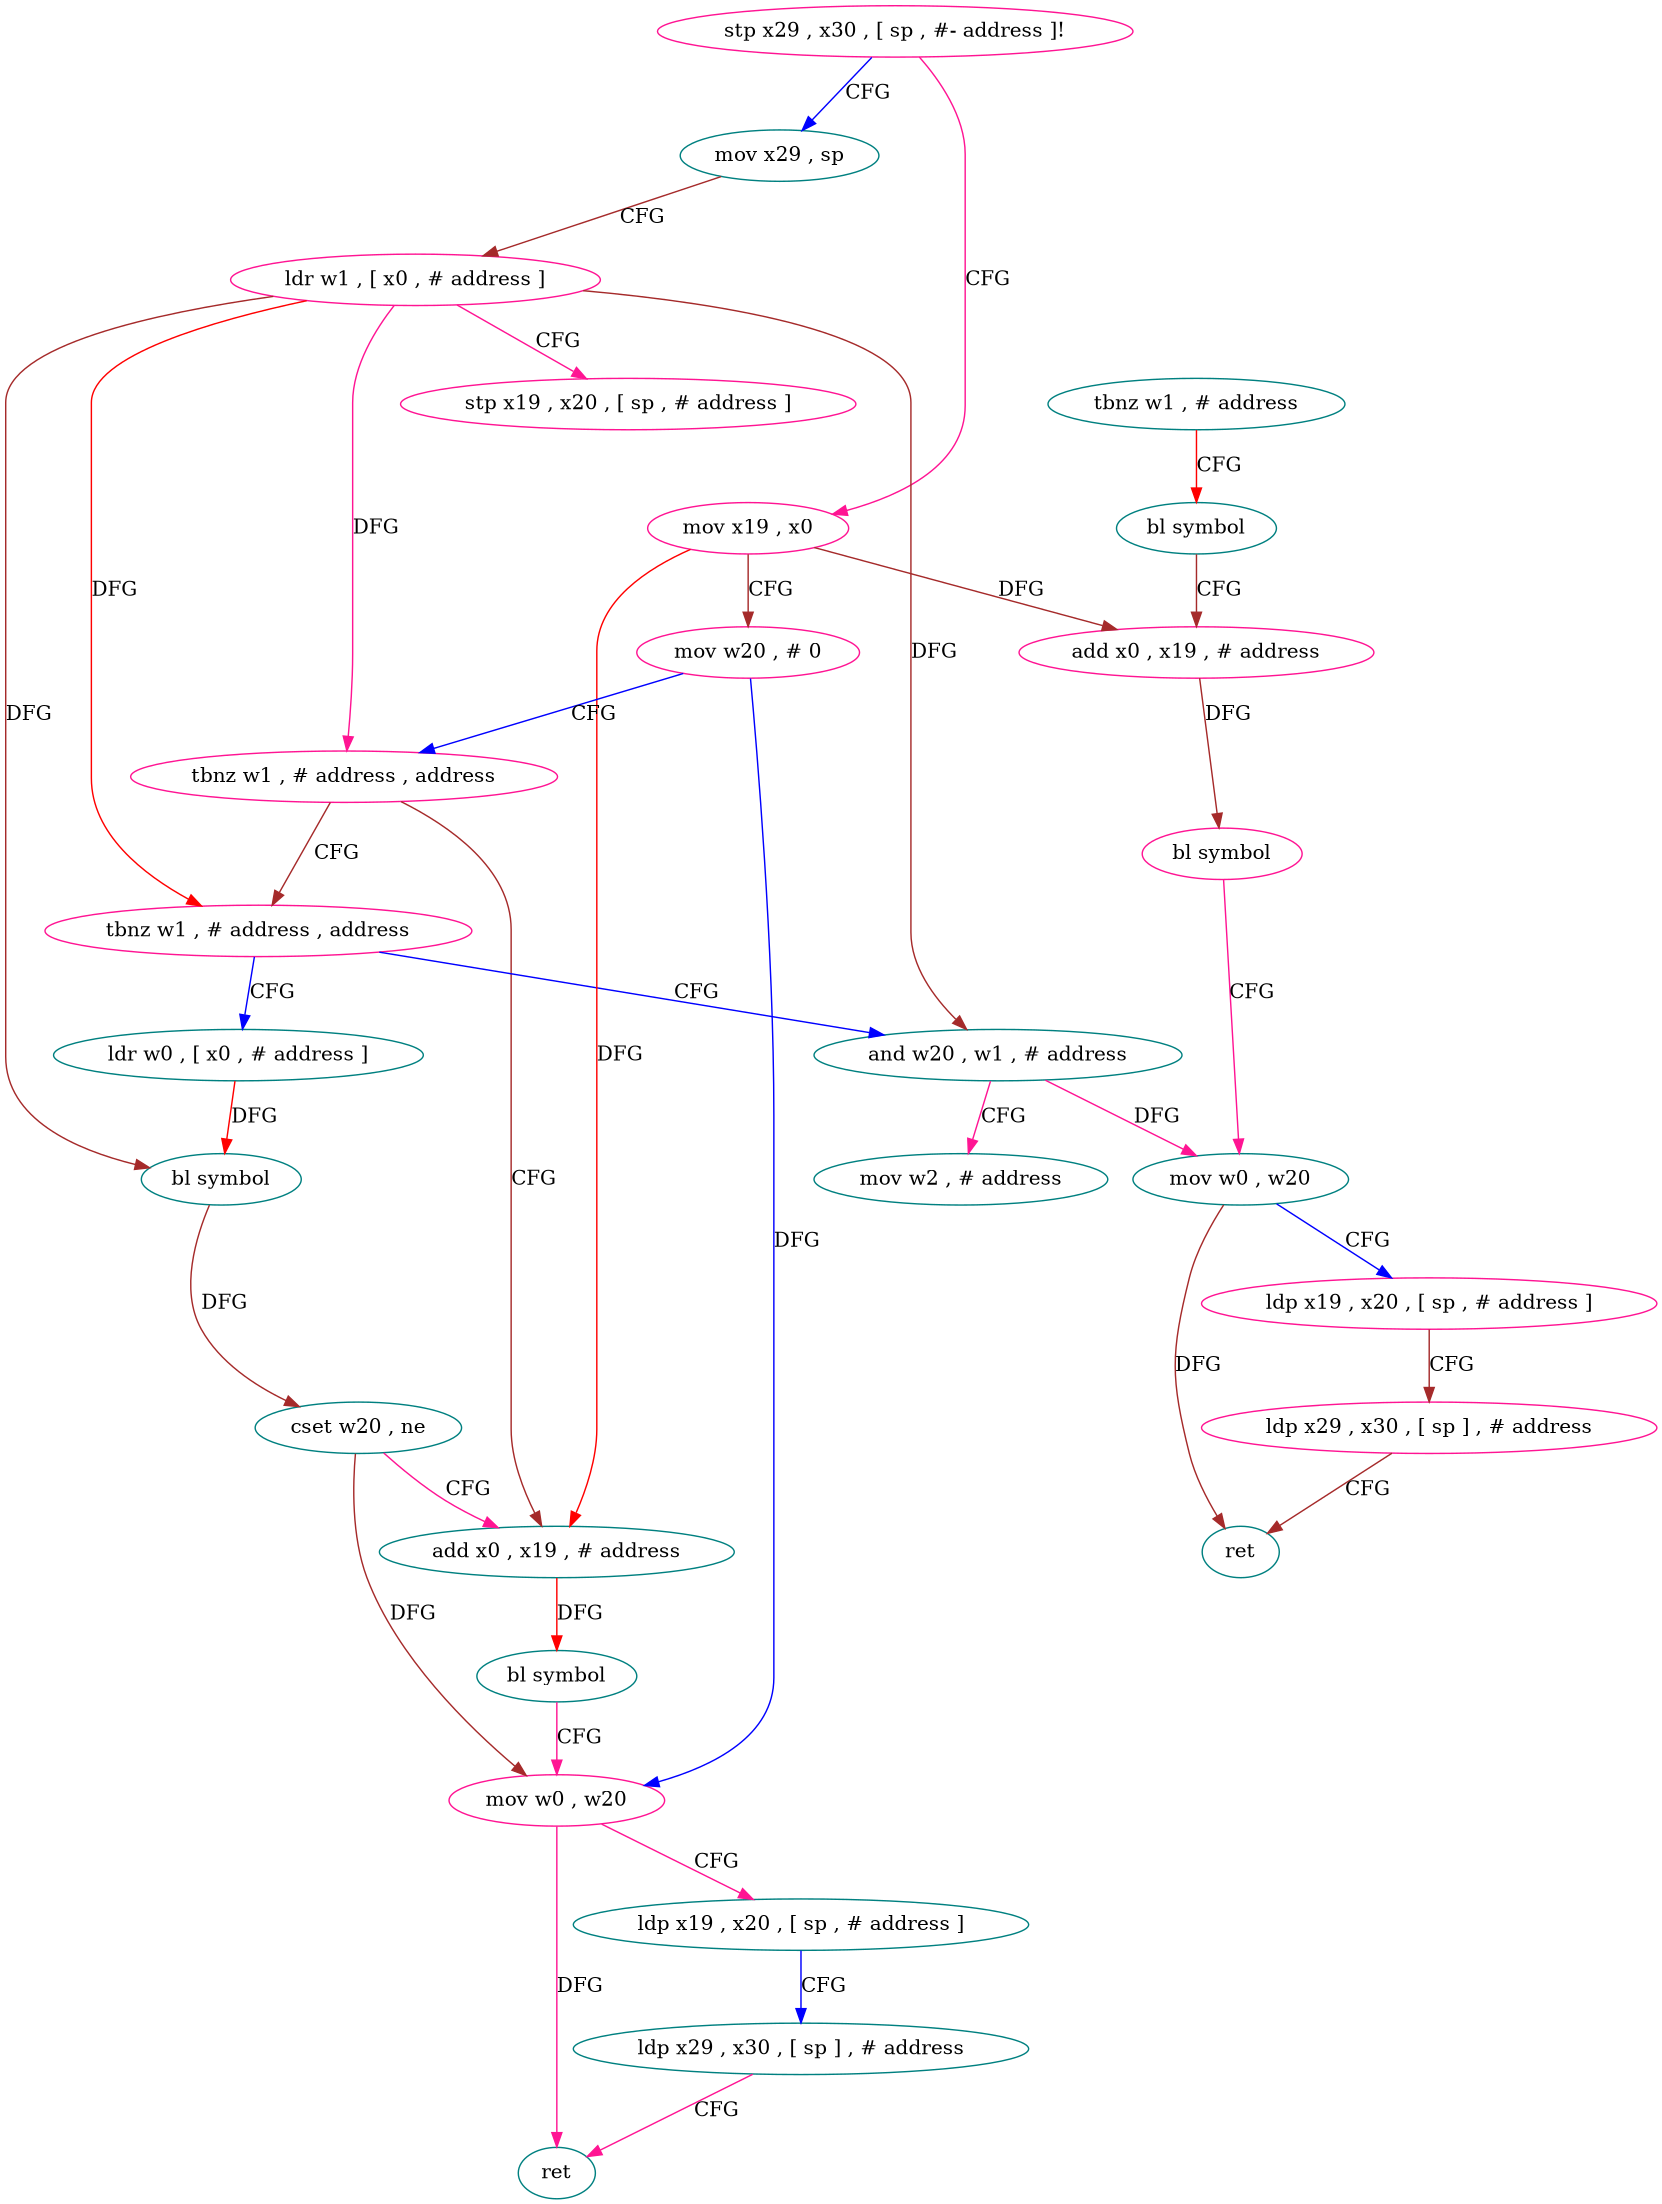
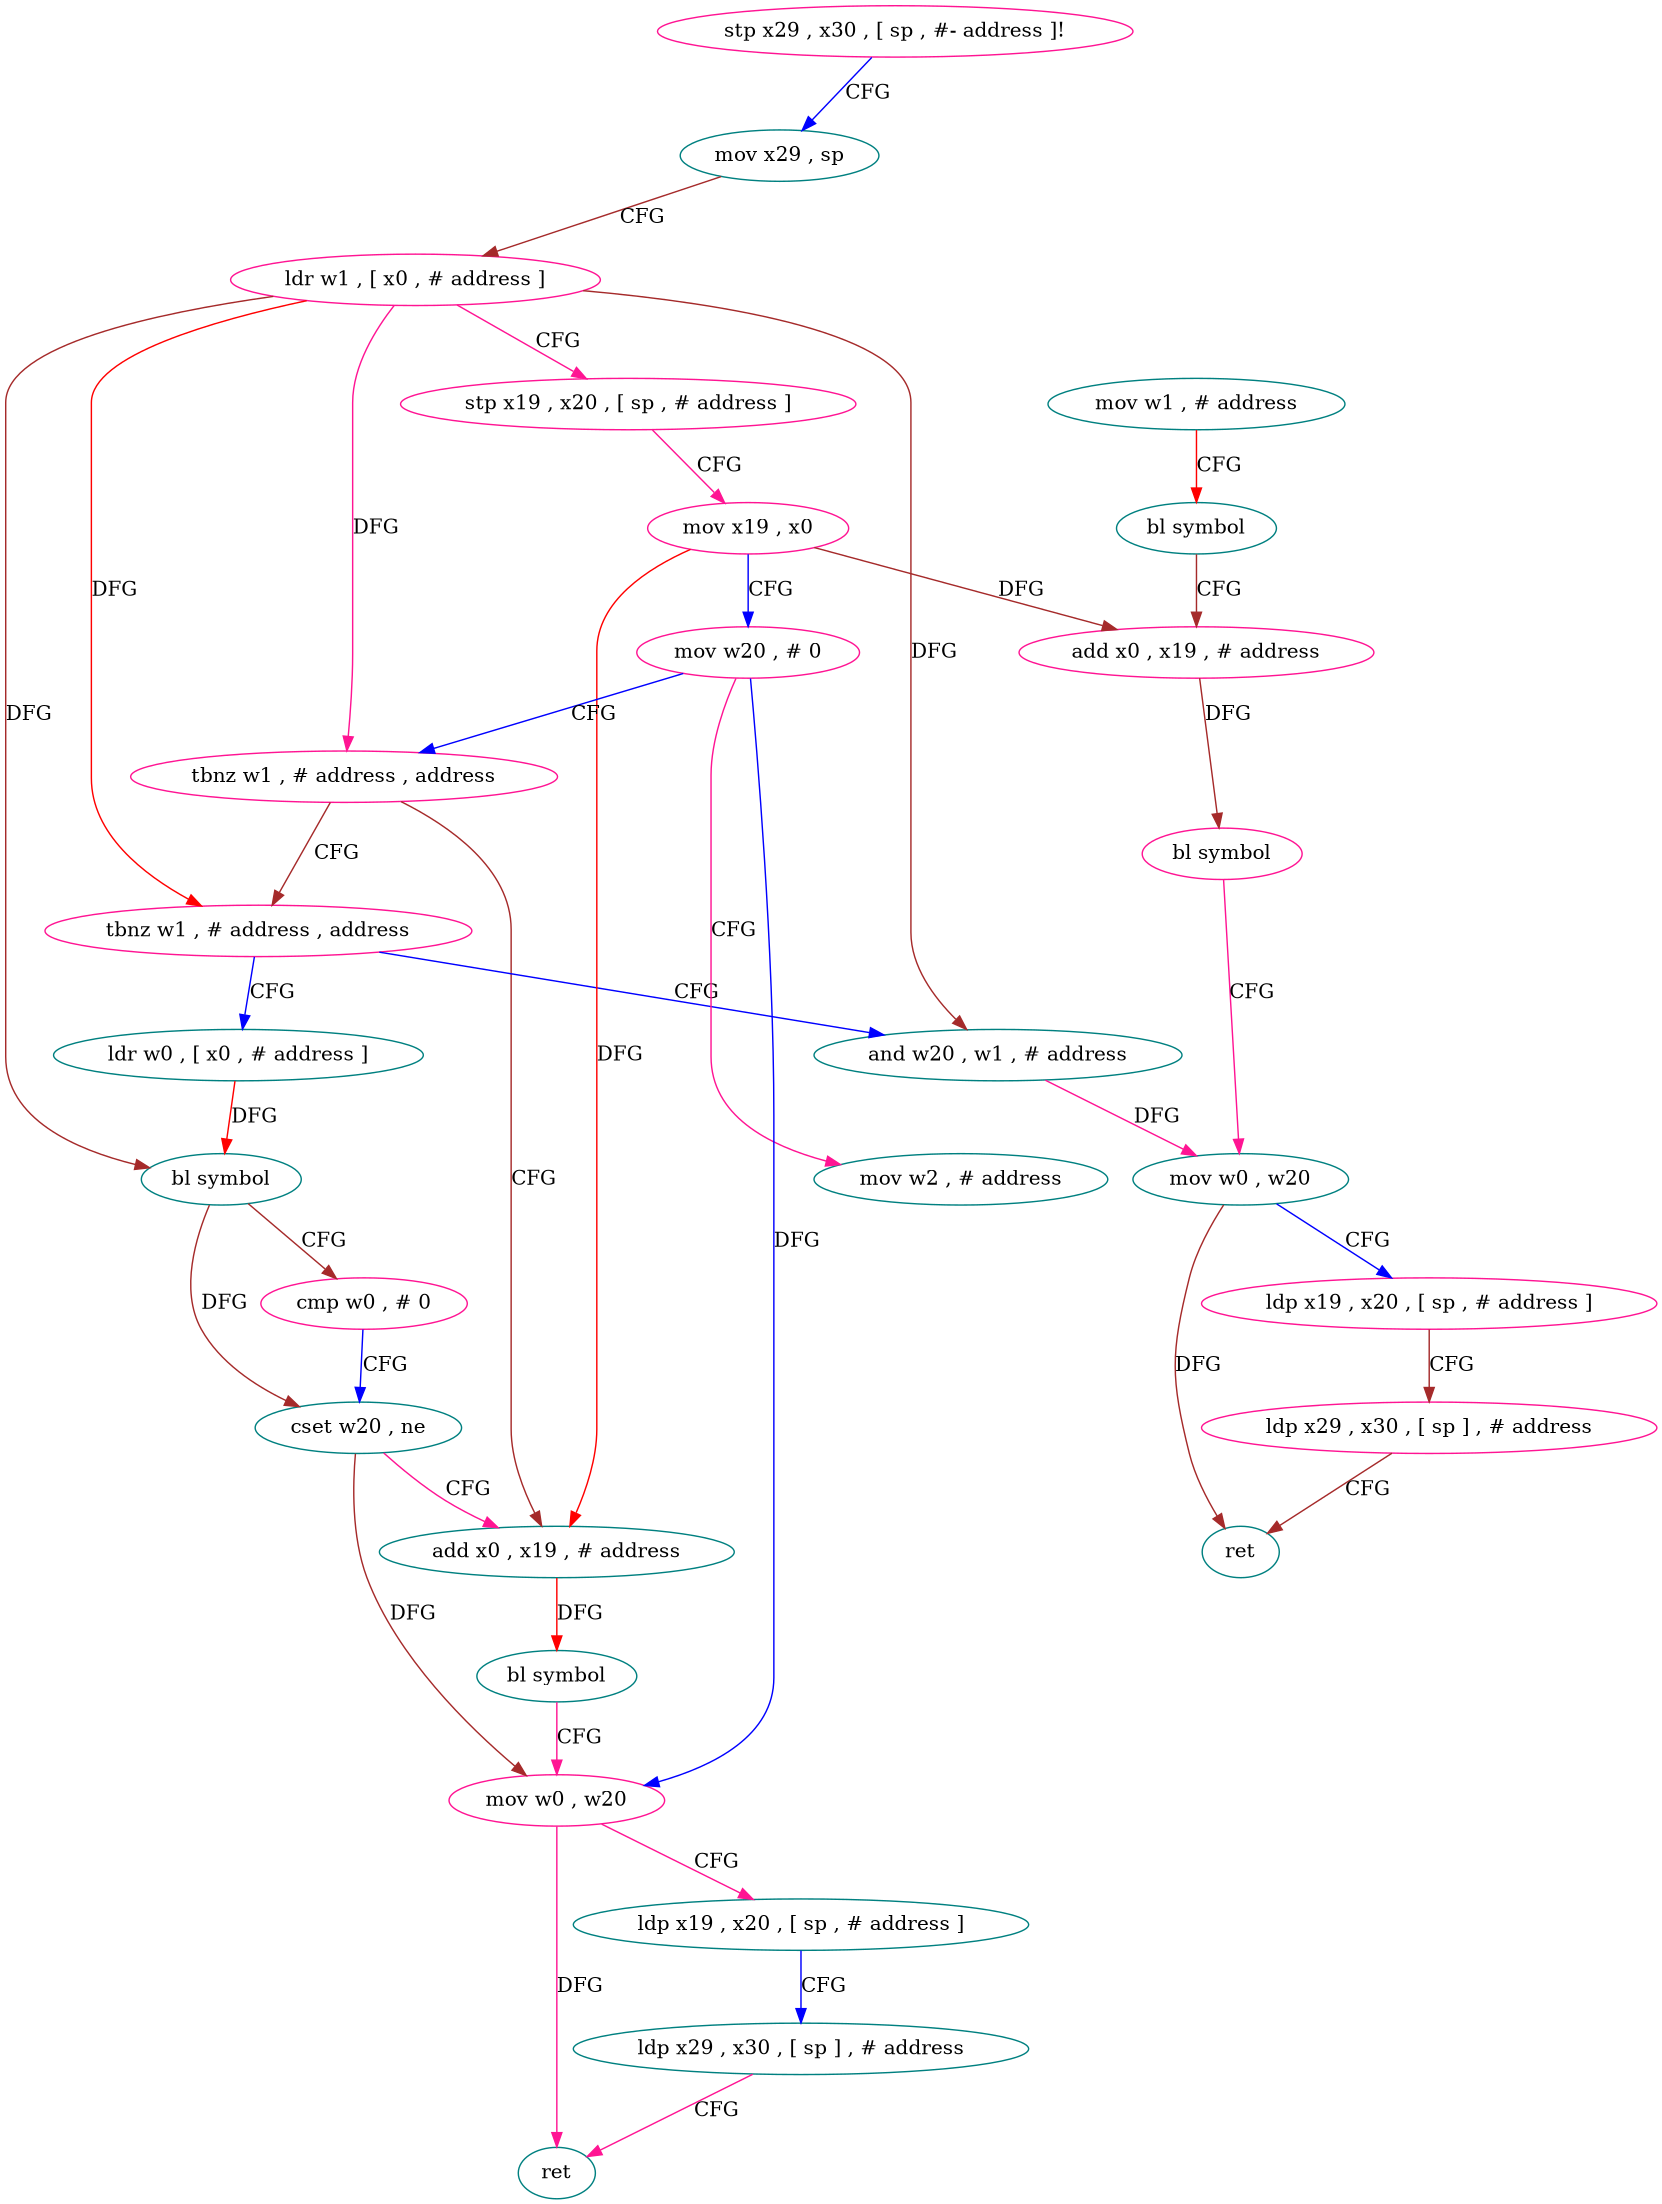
edge "stp x29 , x30 , [ sp , #- address ]!" -> "mov x19 , x0": now "stp x19 , x20 , [ sp , # address ]" -> "mov x19 , x0"
node "tbnz w1 , # address": label "tbnz w1 , # address" -> "mov w1 , # address"
edge "mov x19 , x0" -> "mov w20 , # 0": color brown -> blue
edge "and w20 , w1 , # address" -> "mov w2 , # address": now "mov w20 , # 0" -> "mov w2 , # address"
node "cmp w0 , # 0": added
